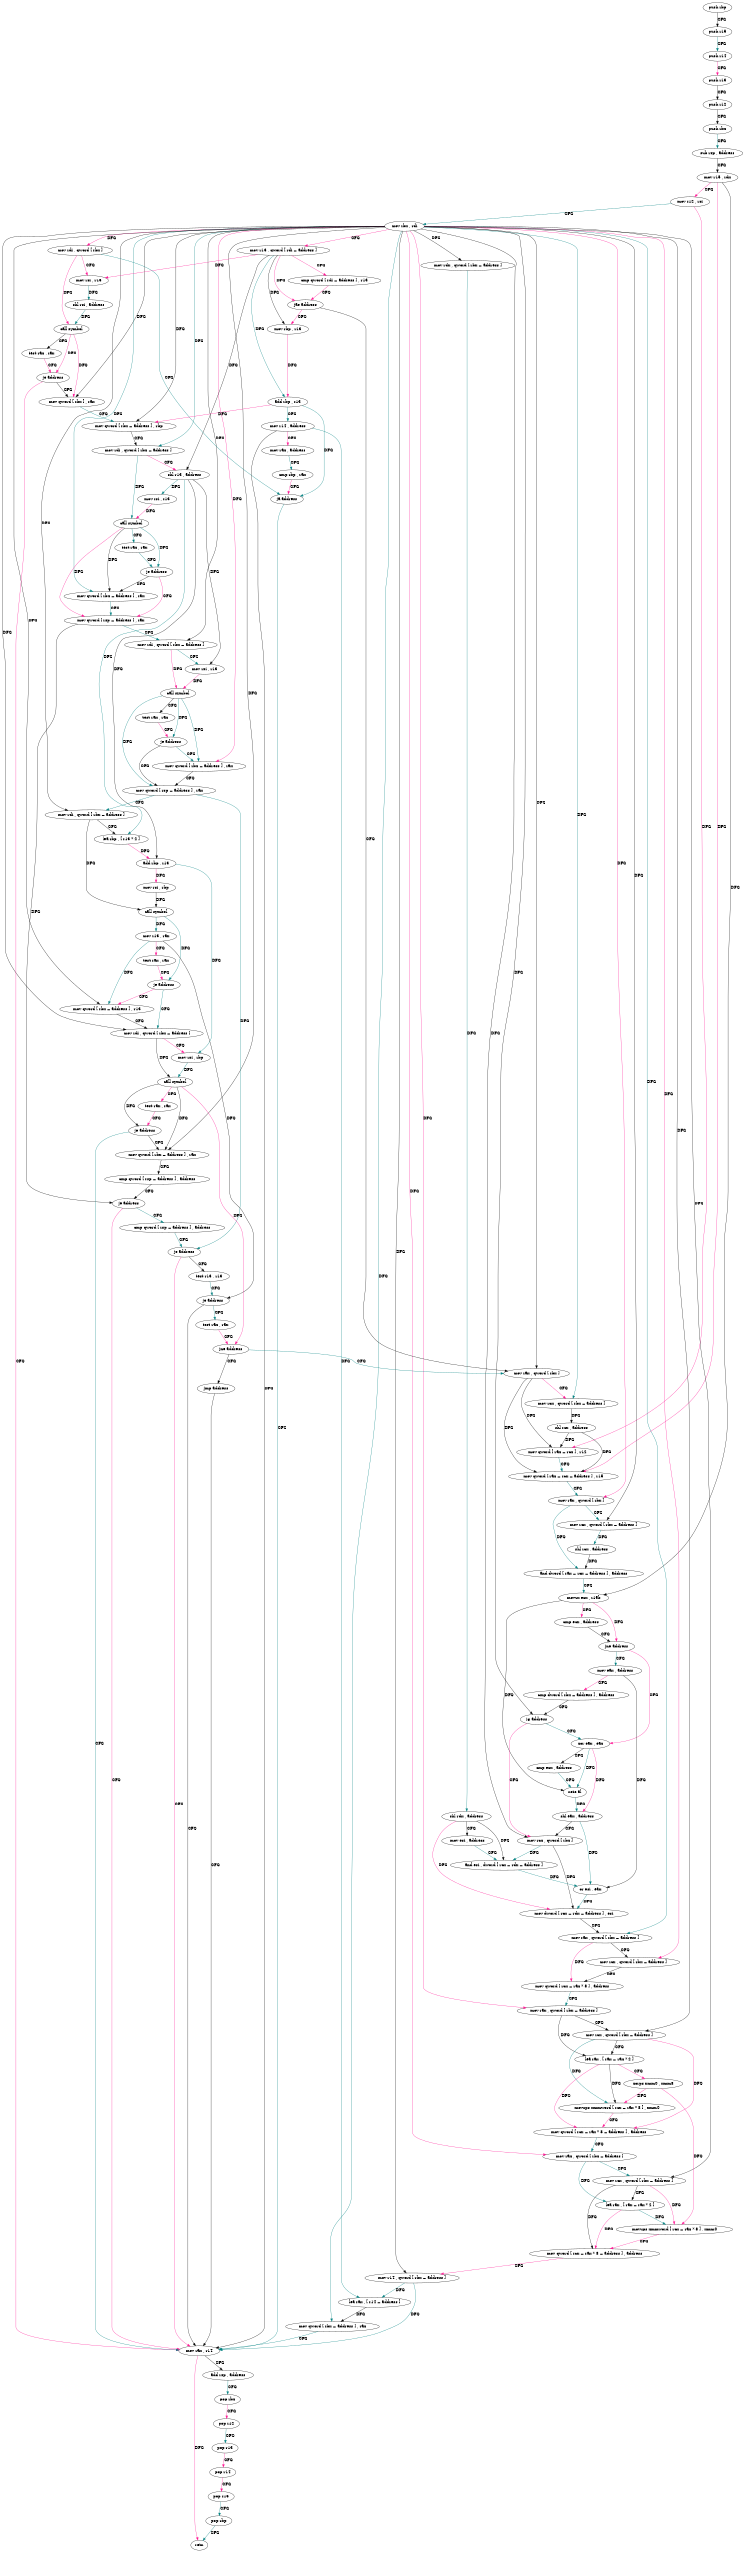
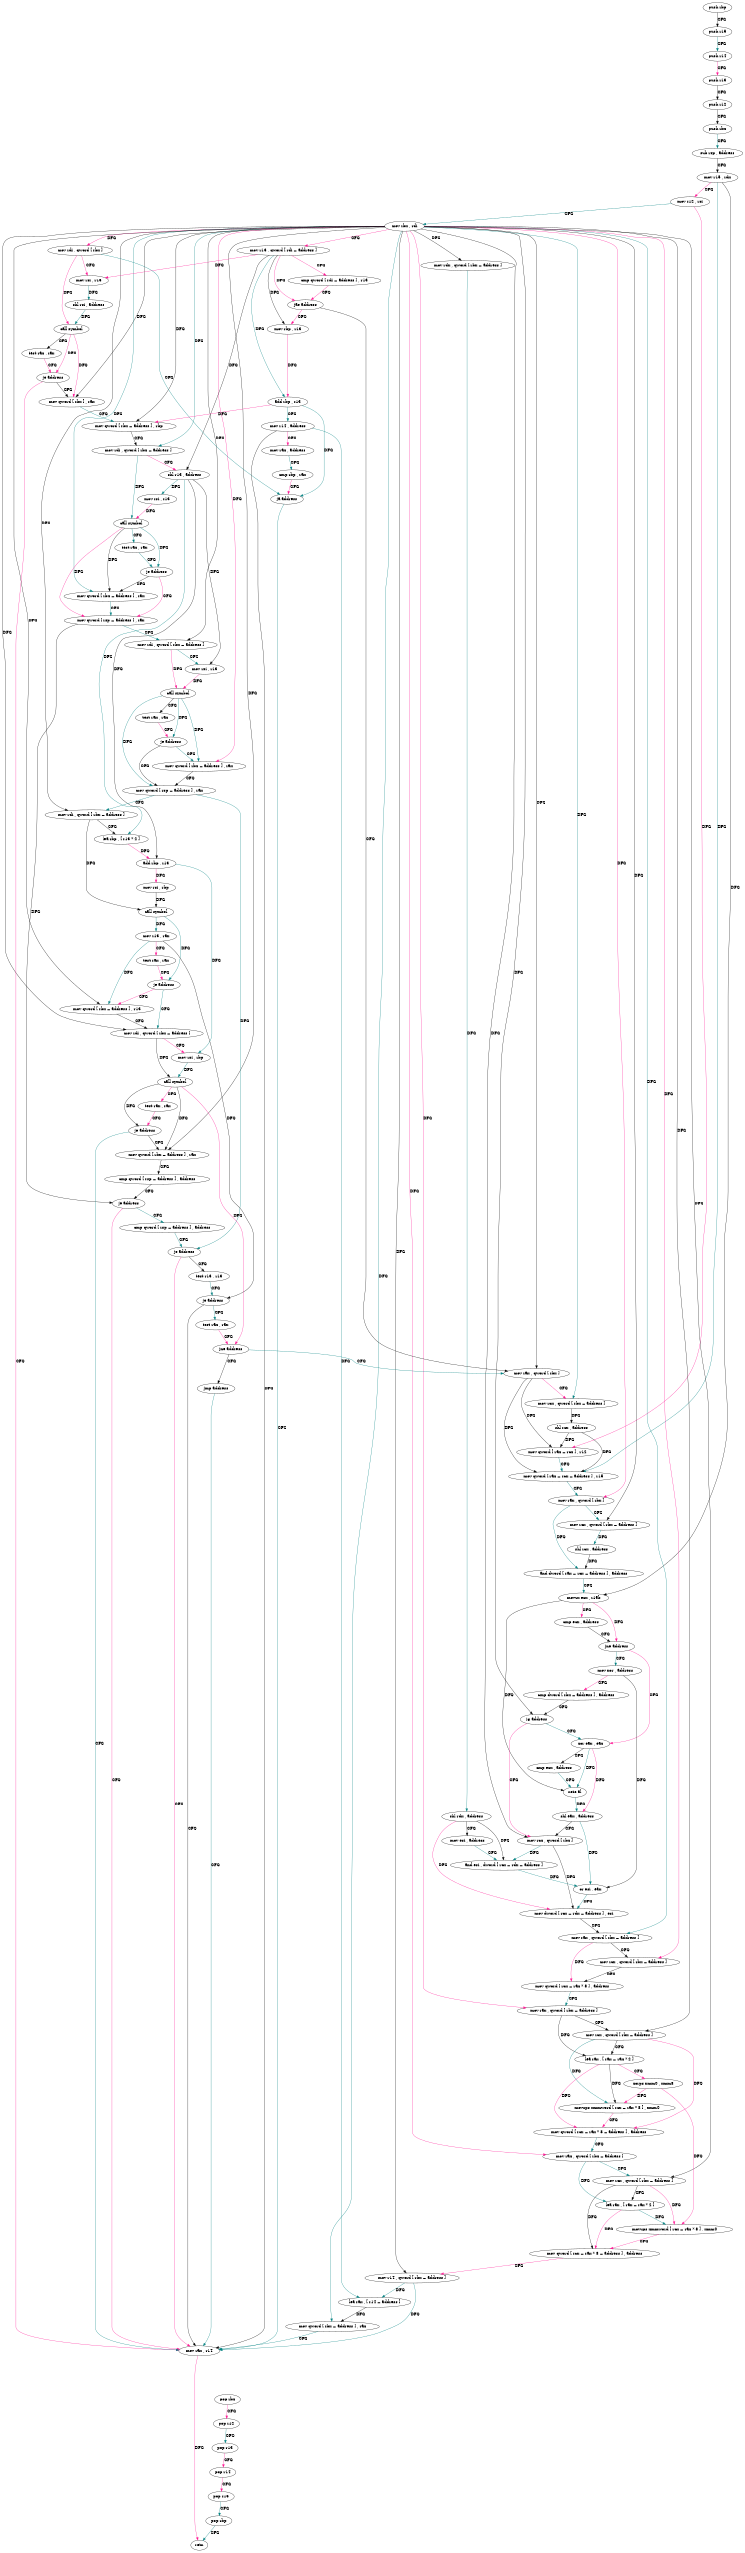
edge "mov r15 , rdx" -> "mov qword [ rax + rcx + address ] , r15": color deeppink -> teal
node "mov eax , address": label "mov eax , address" -> "mov xor , address"
edge "jmp address" -> "mov rax , r14": color black -> teal
node "add rsp , address": removed
